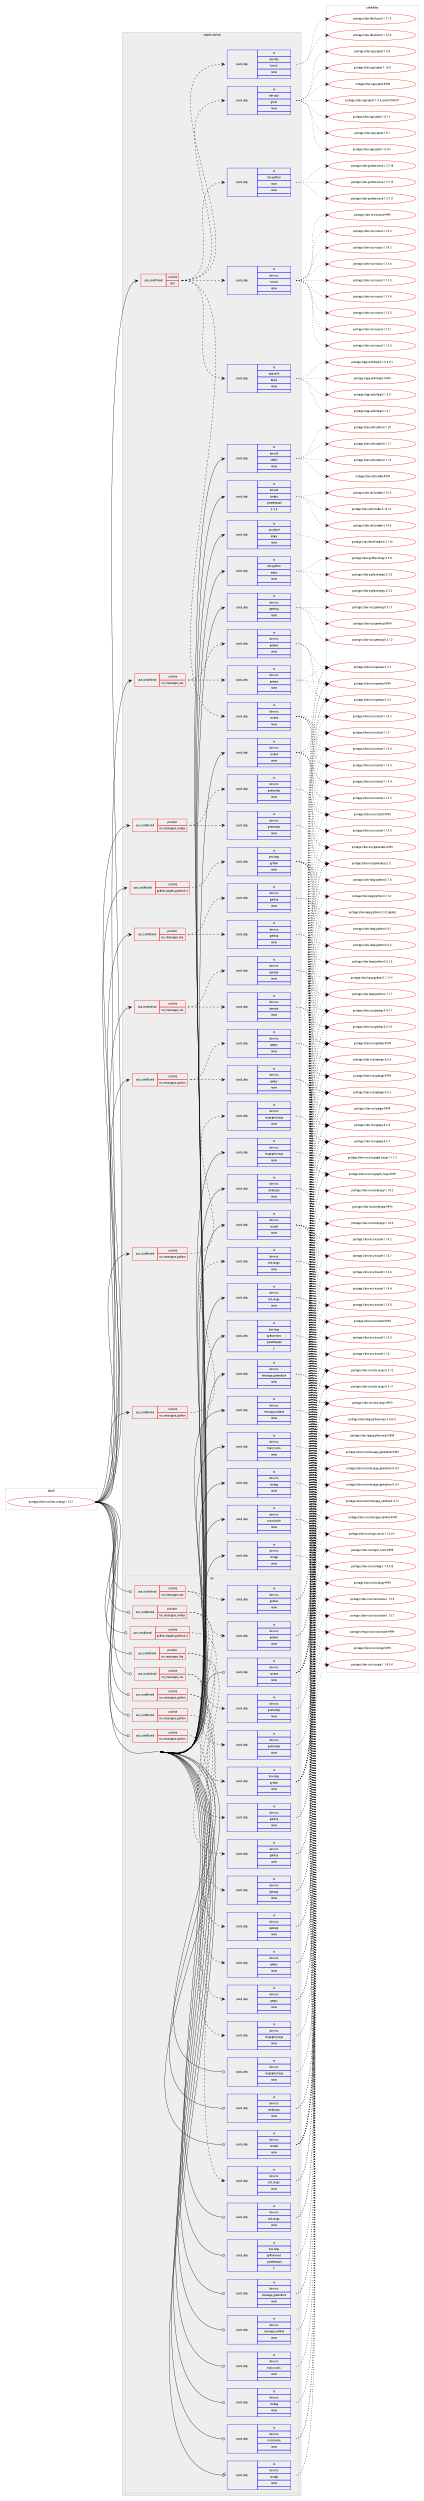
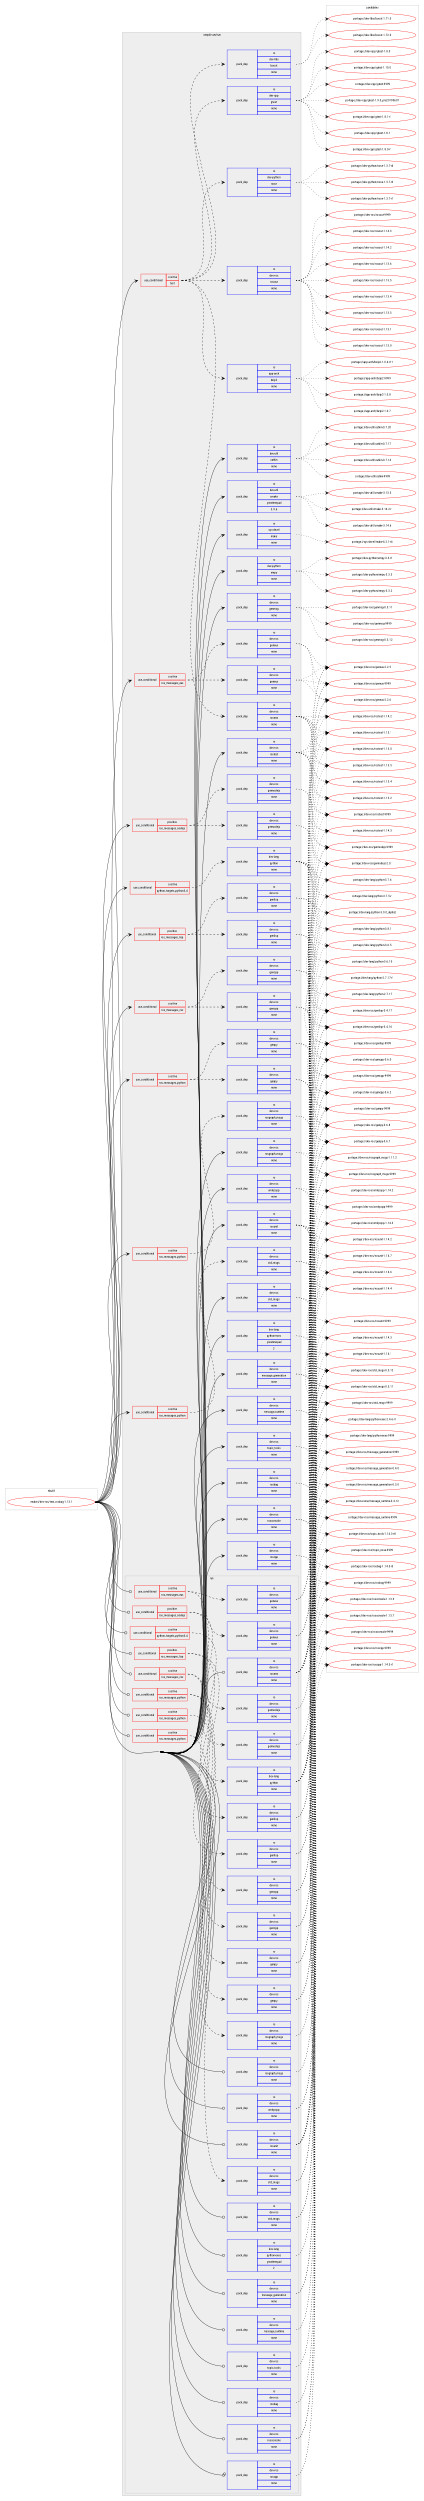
node "portage://dev-ros/rosunit-1.14.0": removed
node "portage://dev-ros/test_rosbag-1.13.1": label "portage://dev-ros/test_rosbag-1.13.1" -> "cmake://dev-ros/test_rosbag-1.13.1"
node "portage://dev-ros/topic_tools-1.14.3-r1": label "portage://dev-ros/topic_tools-1.14.3-r1" -> "portage://dev-ros/topic_tools-1.14.3-r8"
node "portage://dev-ros/topic_tools-9999": label "portage://dev-ros/topic_tools-9999" -> "portage://dev-ros/topic_nose-9999"
node "portage://msgs-ros/rosconsole-9999": label "portage://msgs-ros/rosconsole-9999" -> "portage://dev-ros/rosconsole-9999"
